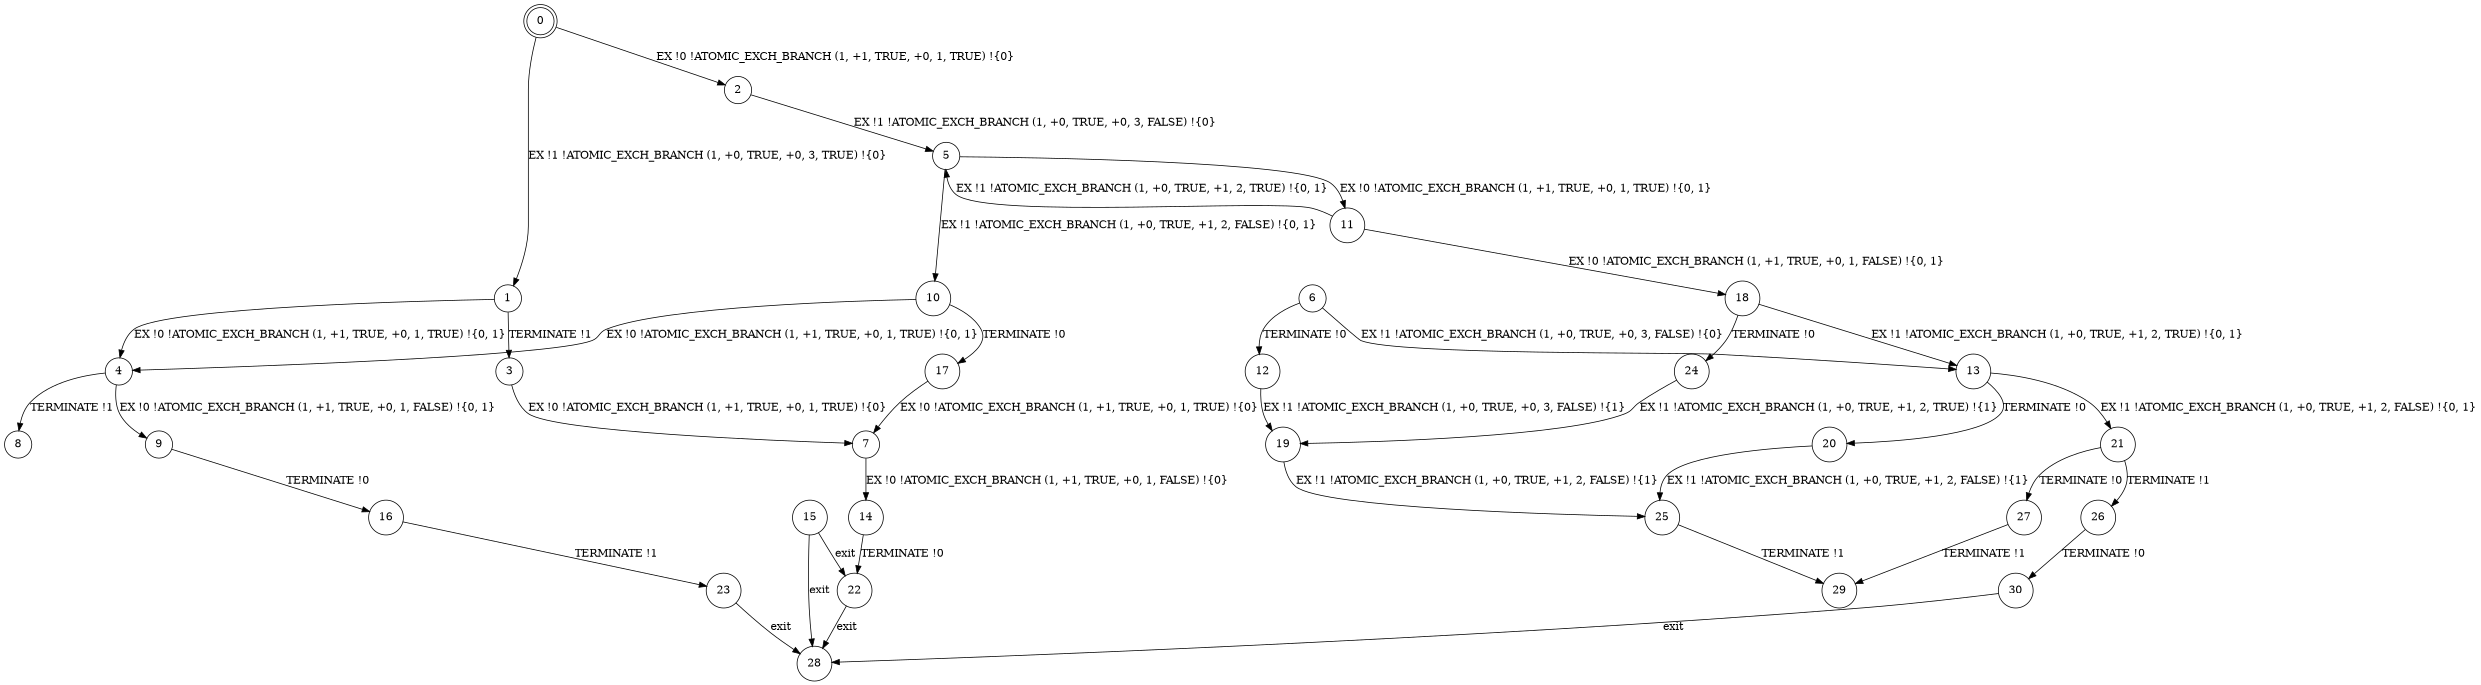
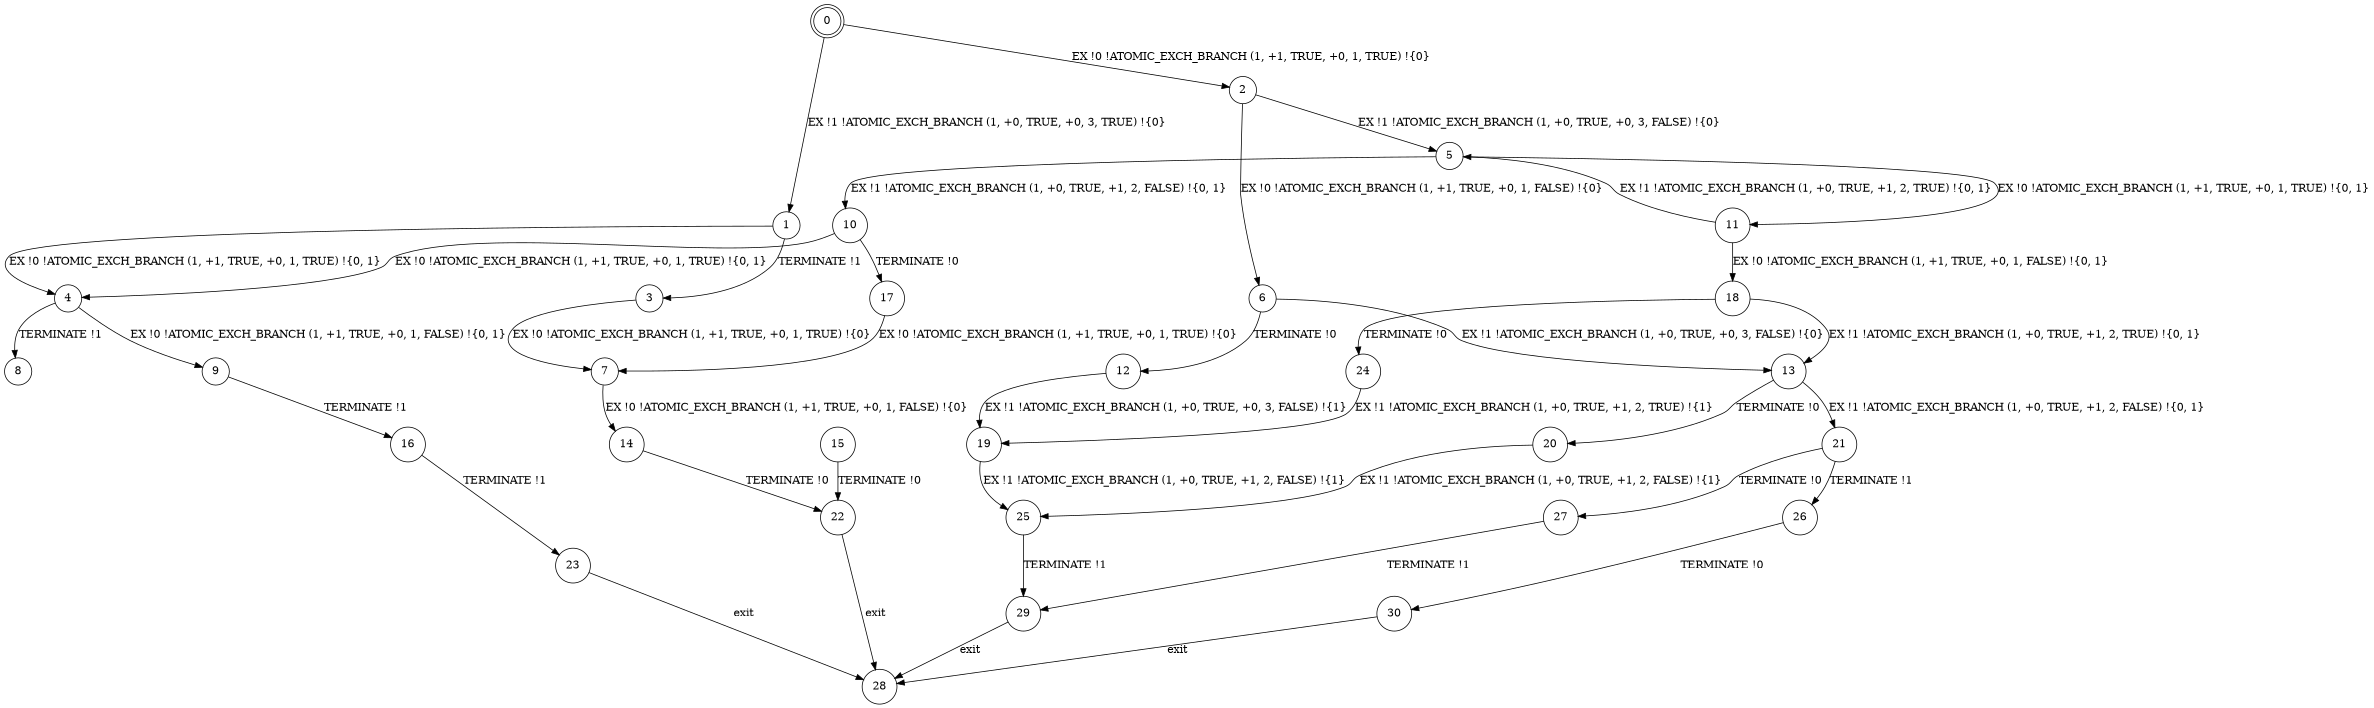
edge "2" -> "6": added, label "EX !0 !ATOMIC_EXCH_BRANCH (1, +1, TRUE, +0, 1, FALSE) !{0}"
edge "9" -> "16": label "TERMINATE !0" -> "TERMINATE !1"
edge "15" -> "22": label "exit" -> "TERMINATE !0"
edge "15" -> "28": now "29" -> "28"
